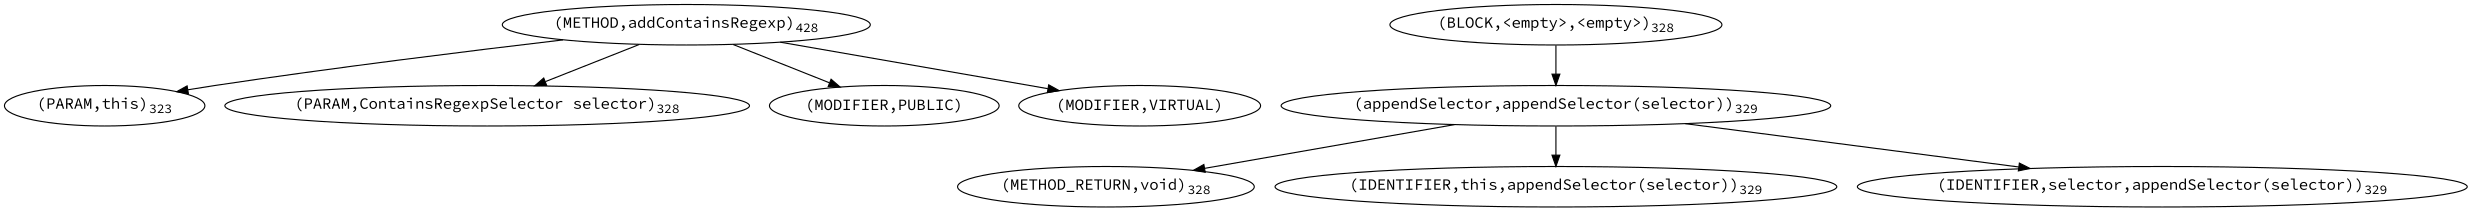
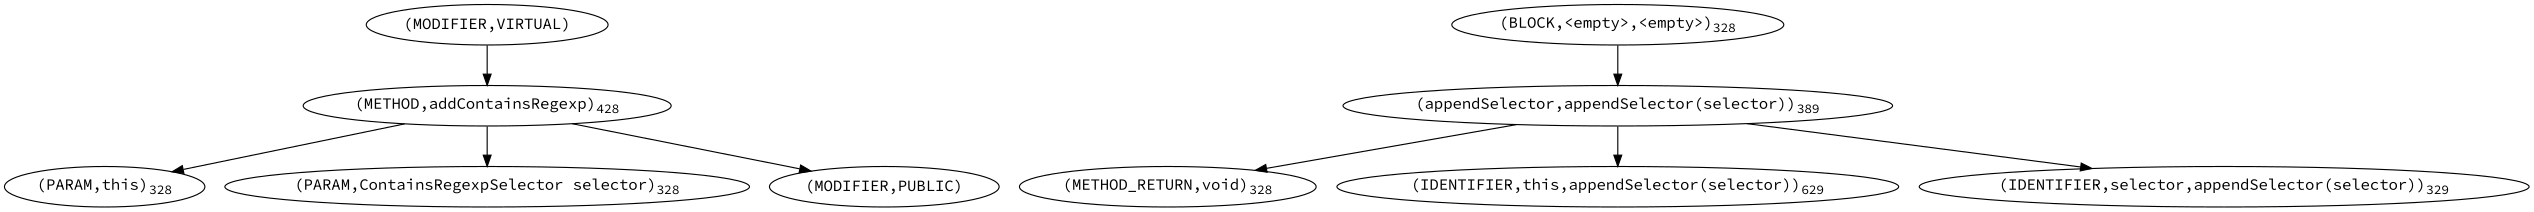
edge "(METHOD,addContainsRegexp)" -> "(MODIFIER,VIRTUAL)": reversed
node "(PARAM,this)": text "323" -> "328"
node "(appendSelector,appendSelector(selector))": text "329" -> "389"
node "(IDENTIFIER,this,appendSelector(selector))": text "329" -> "629"
